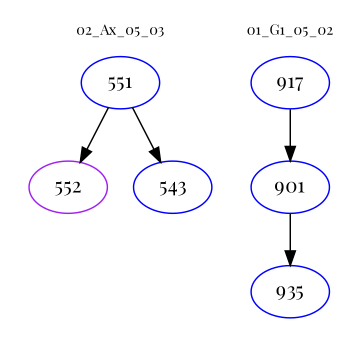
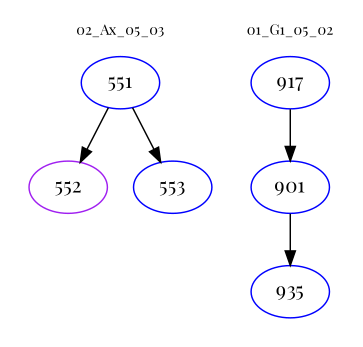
node "543": label "543" -> "553"
